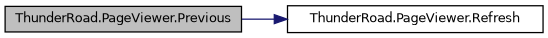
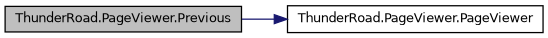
node "ThunderRoad.PageViewer.Refresh": label "ThunderRoad.PageViewer.Refresh" -> "ThunderRoad.PageViewer.PageViewer"
